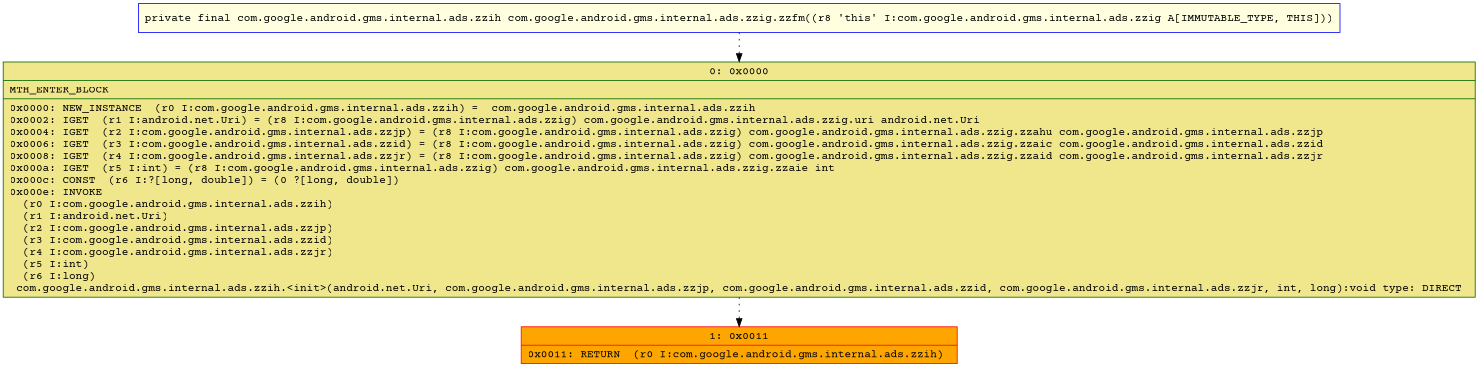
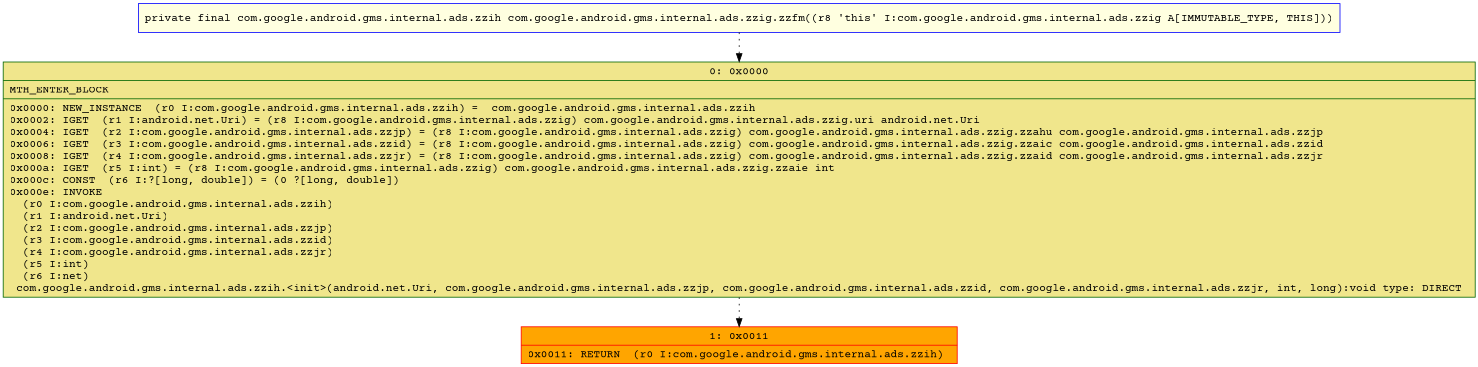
node "0: 0x0000": text "(r6 I:long)" -> "(r6 I:net)"
